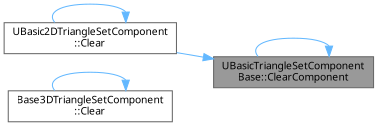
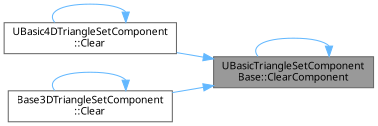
node "UBasic2DTriangleSetComponent ::Clear": label "UBasic2DTriangleSetComponent ::Clear" -> "UBasic4DTriangleSetComponent ::Clear"
edge "Base3DTriangleSetComponent ::Clear" -> "UBasicTriangleSetComponent Base::ClearComponent": added
